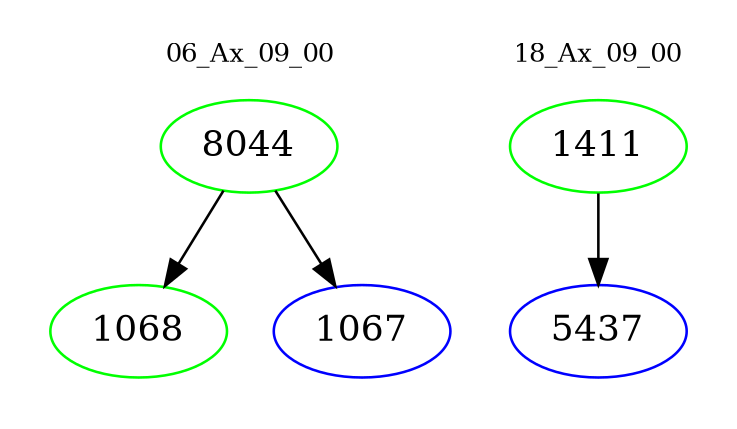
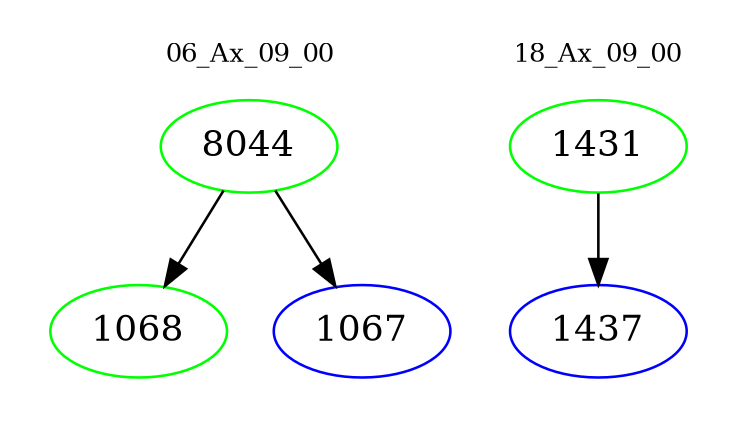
node "1411": label "1411" -> "1431"
node "5437": label "5437" -> "1437"
